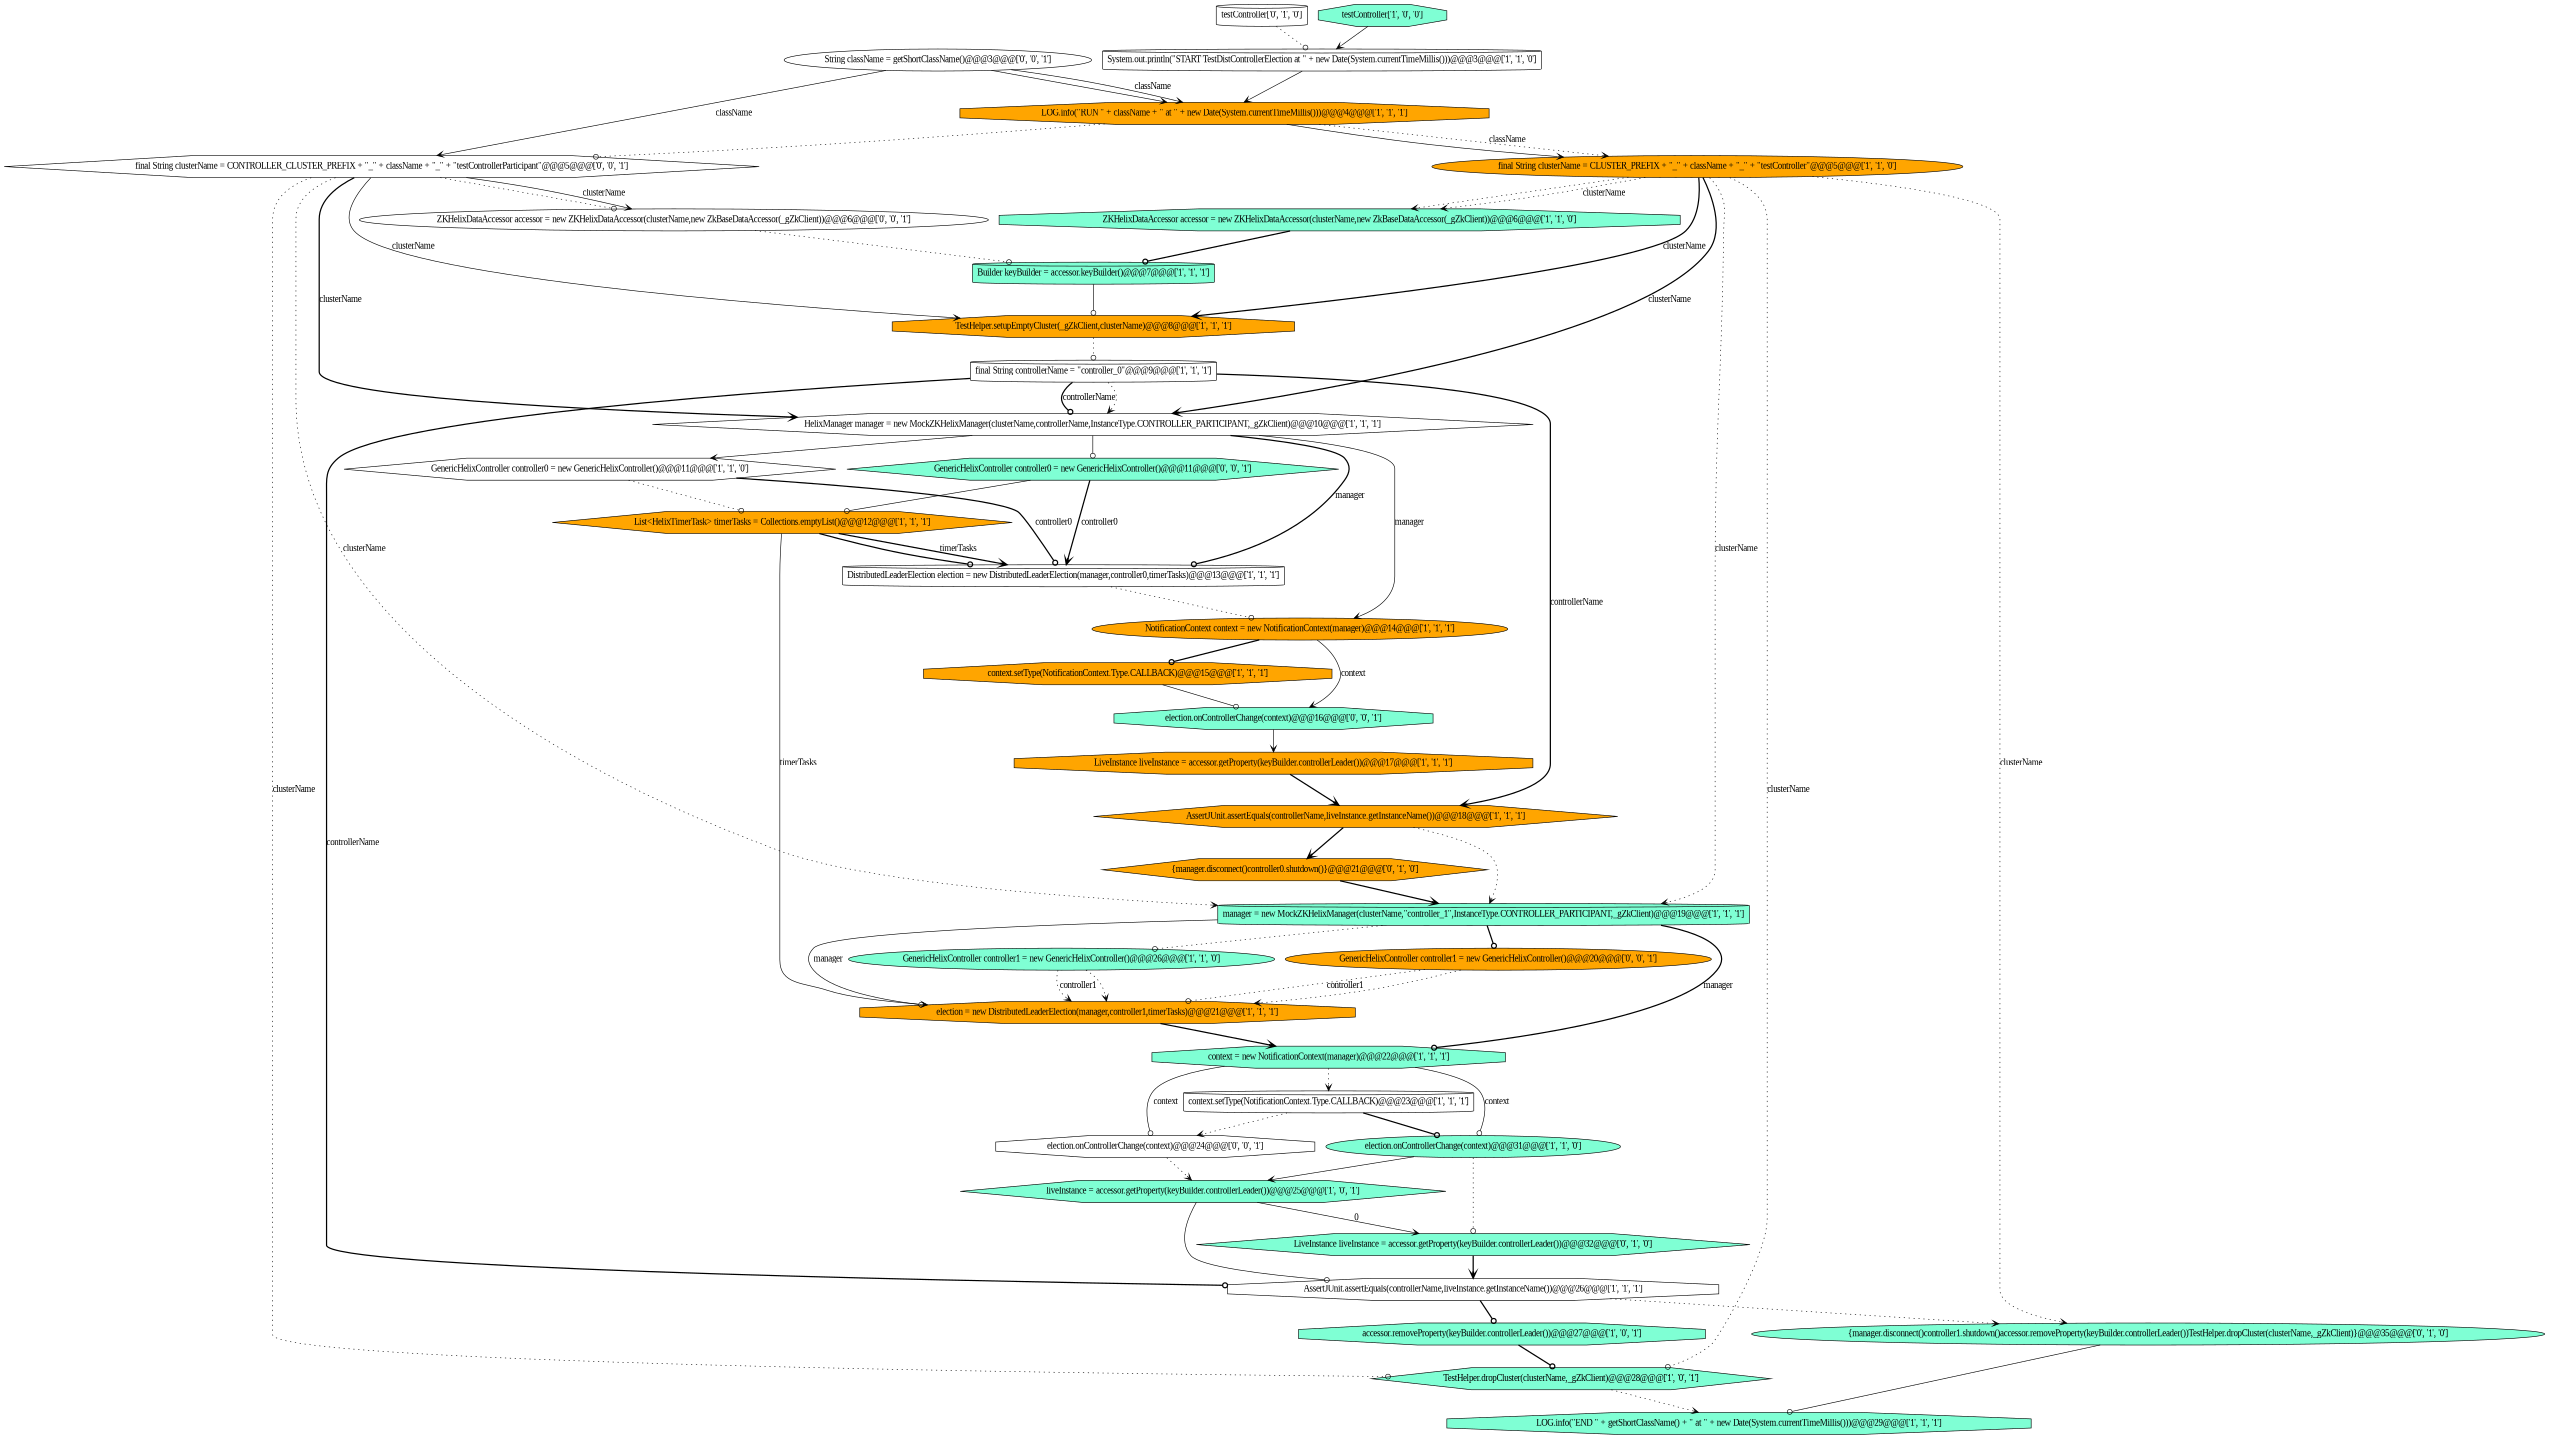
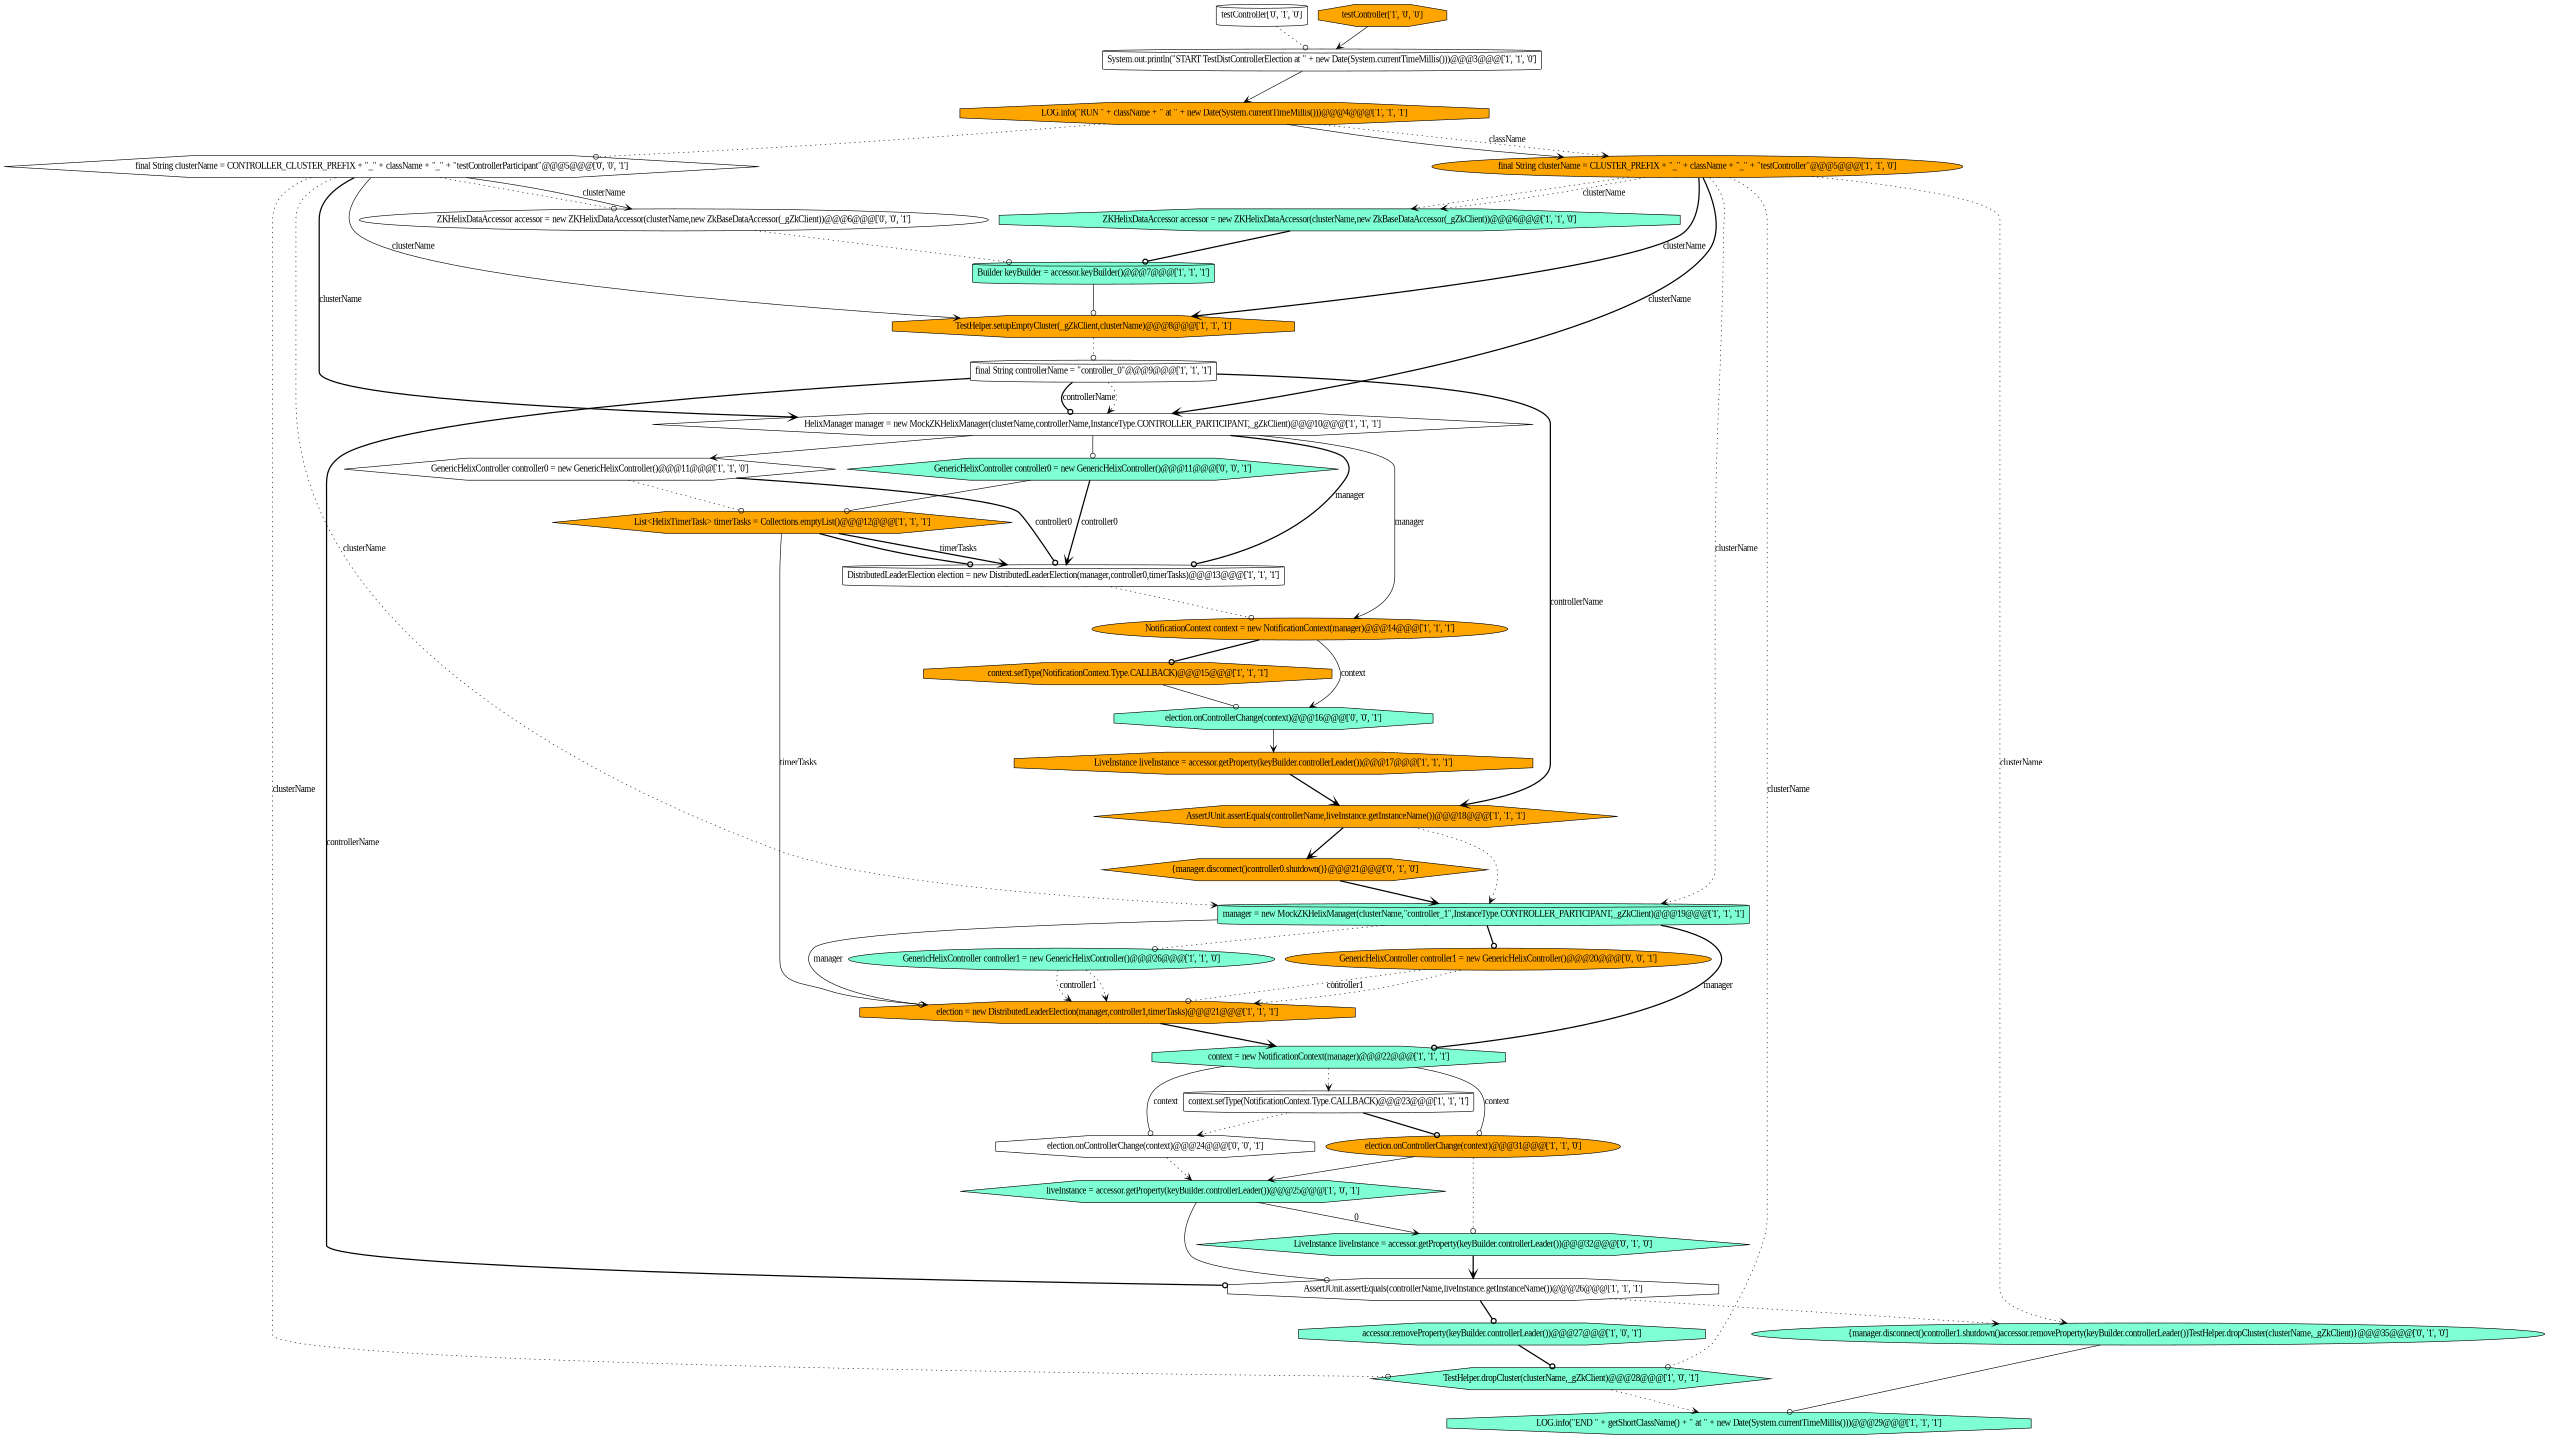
node "testController['1', '0', '0']": fillcolor aquamarine -> orange
node "String className = getShortClassName()@@@3@@@['0', '0', '1']": removed
node "election.onControllerChange(context)@@@31@@@['1', '1', '0']": fillcolor aquamarine -> orange
